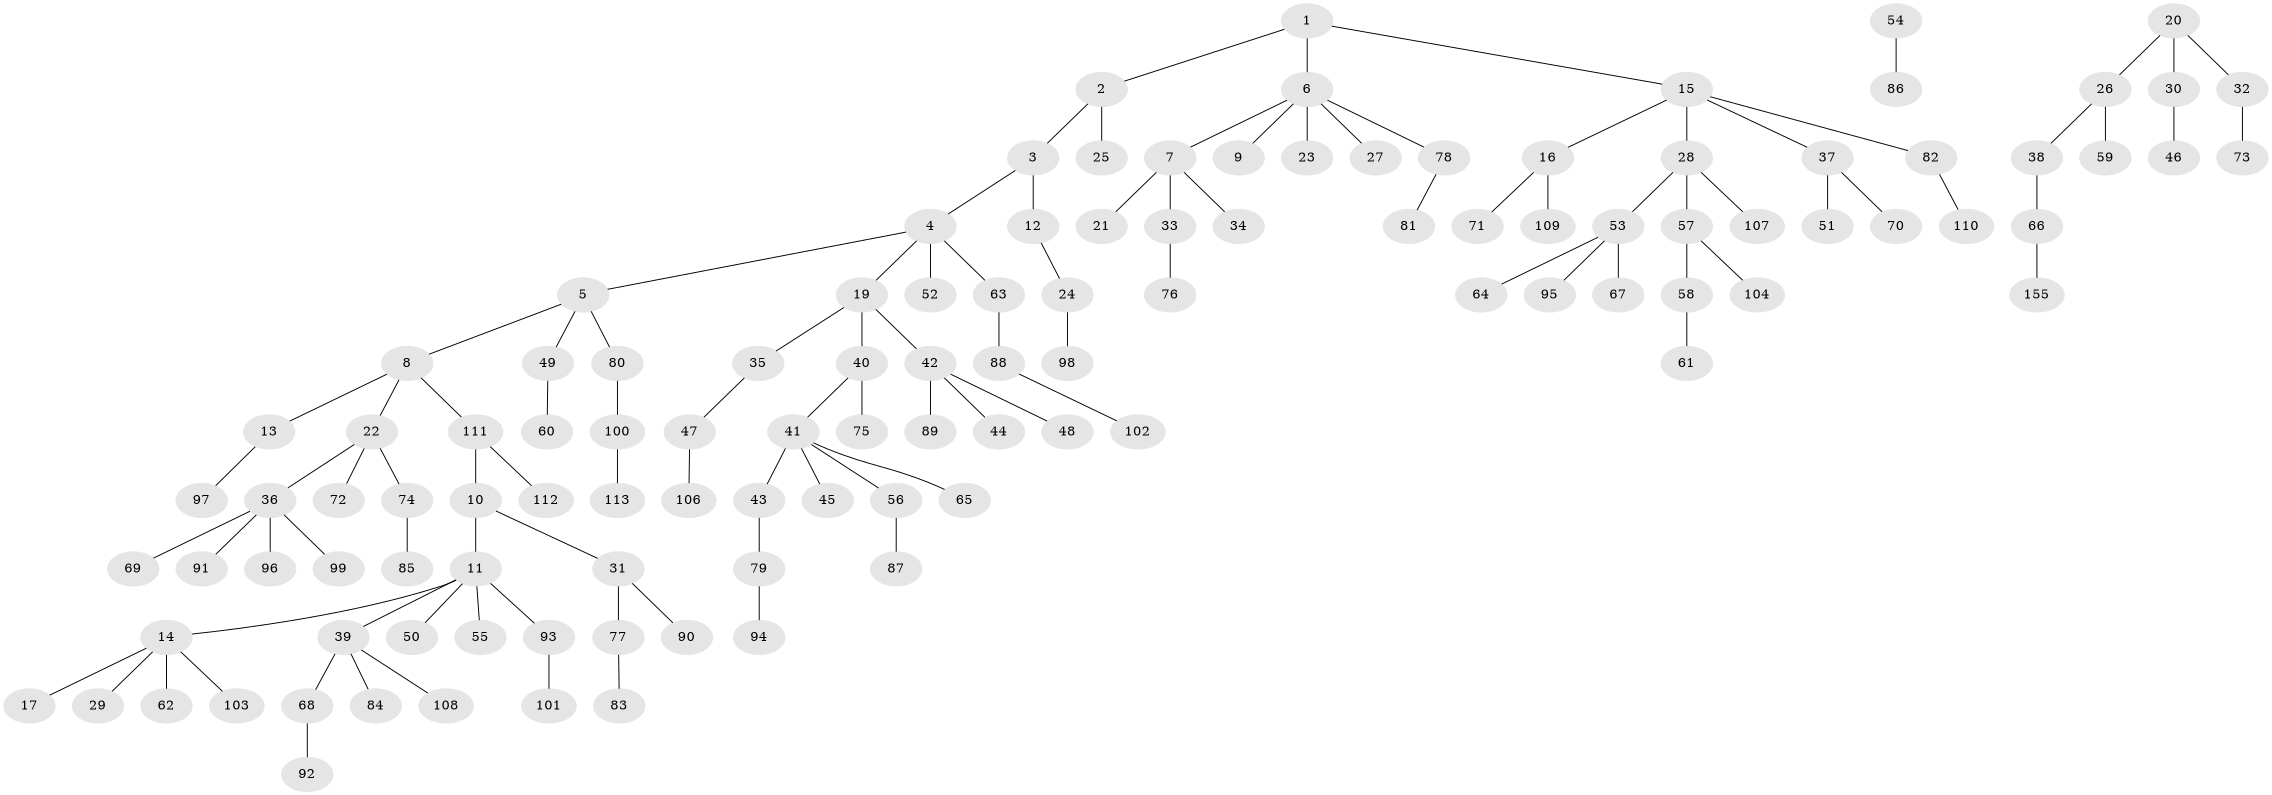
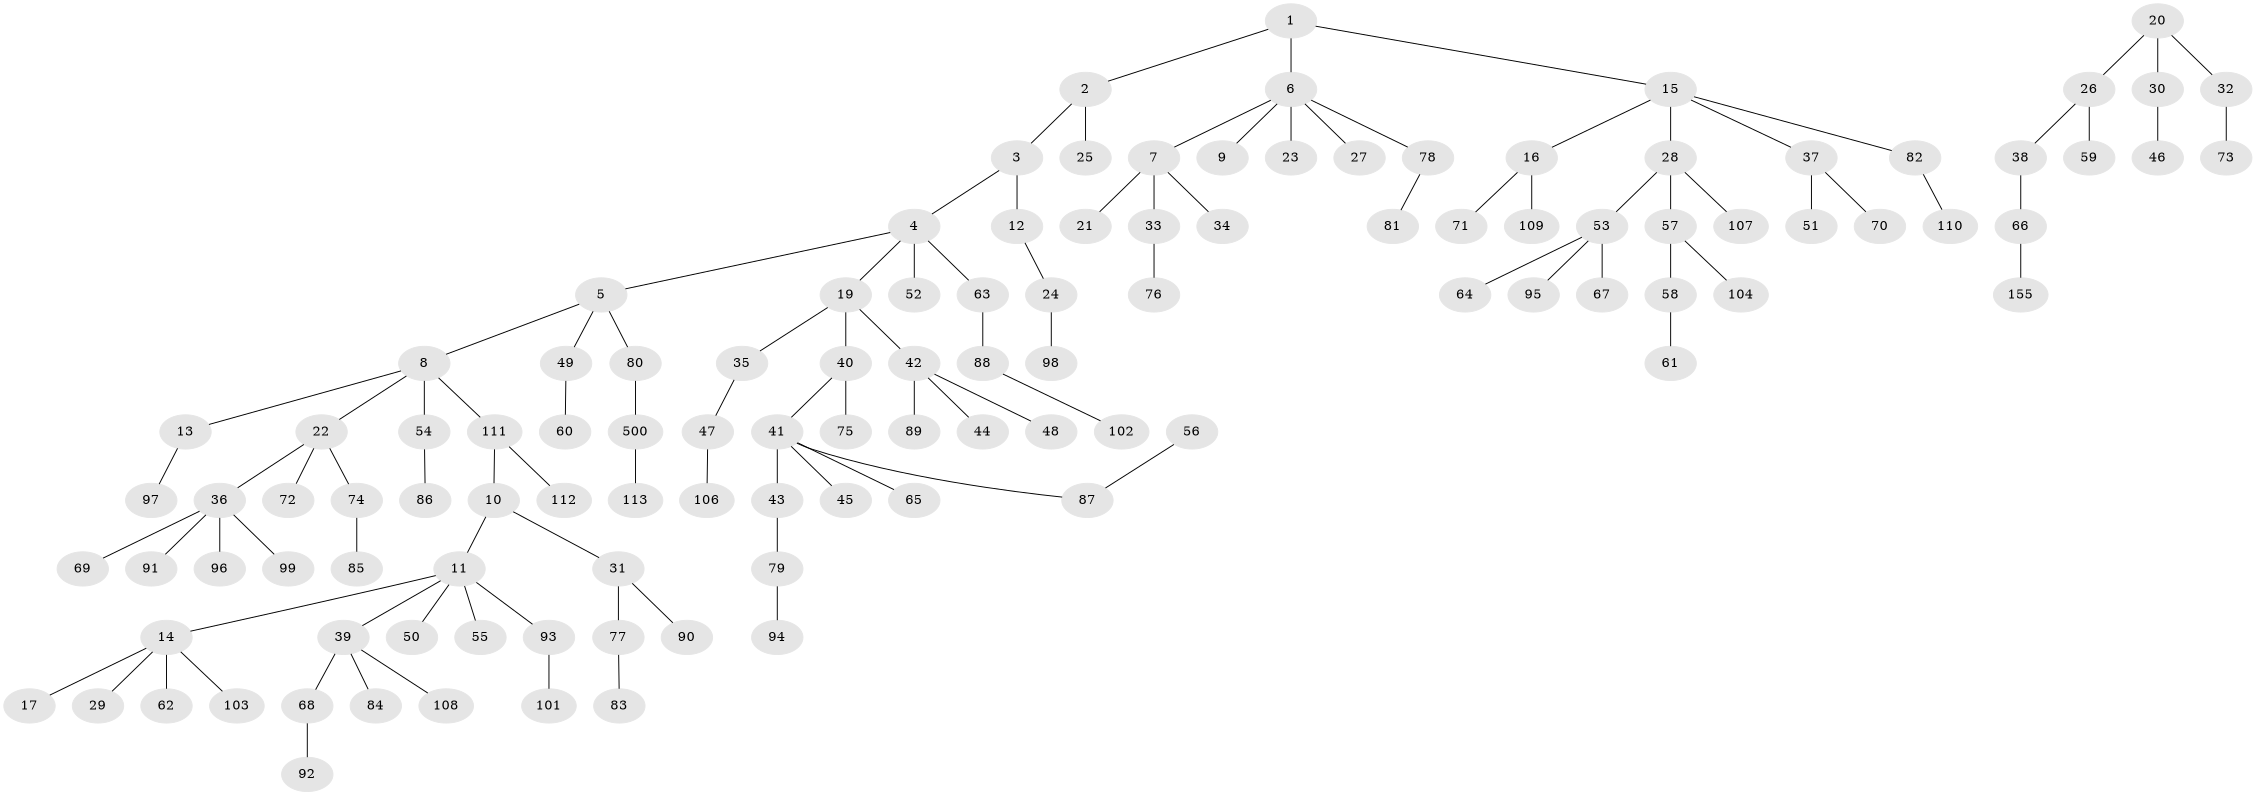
edge "8" -- "54": added
node "100": label "100" -> "500"
edge "41" -- "56": now "41" -- "87"
